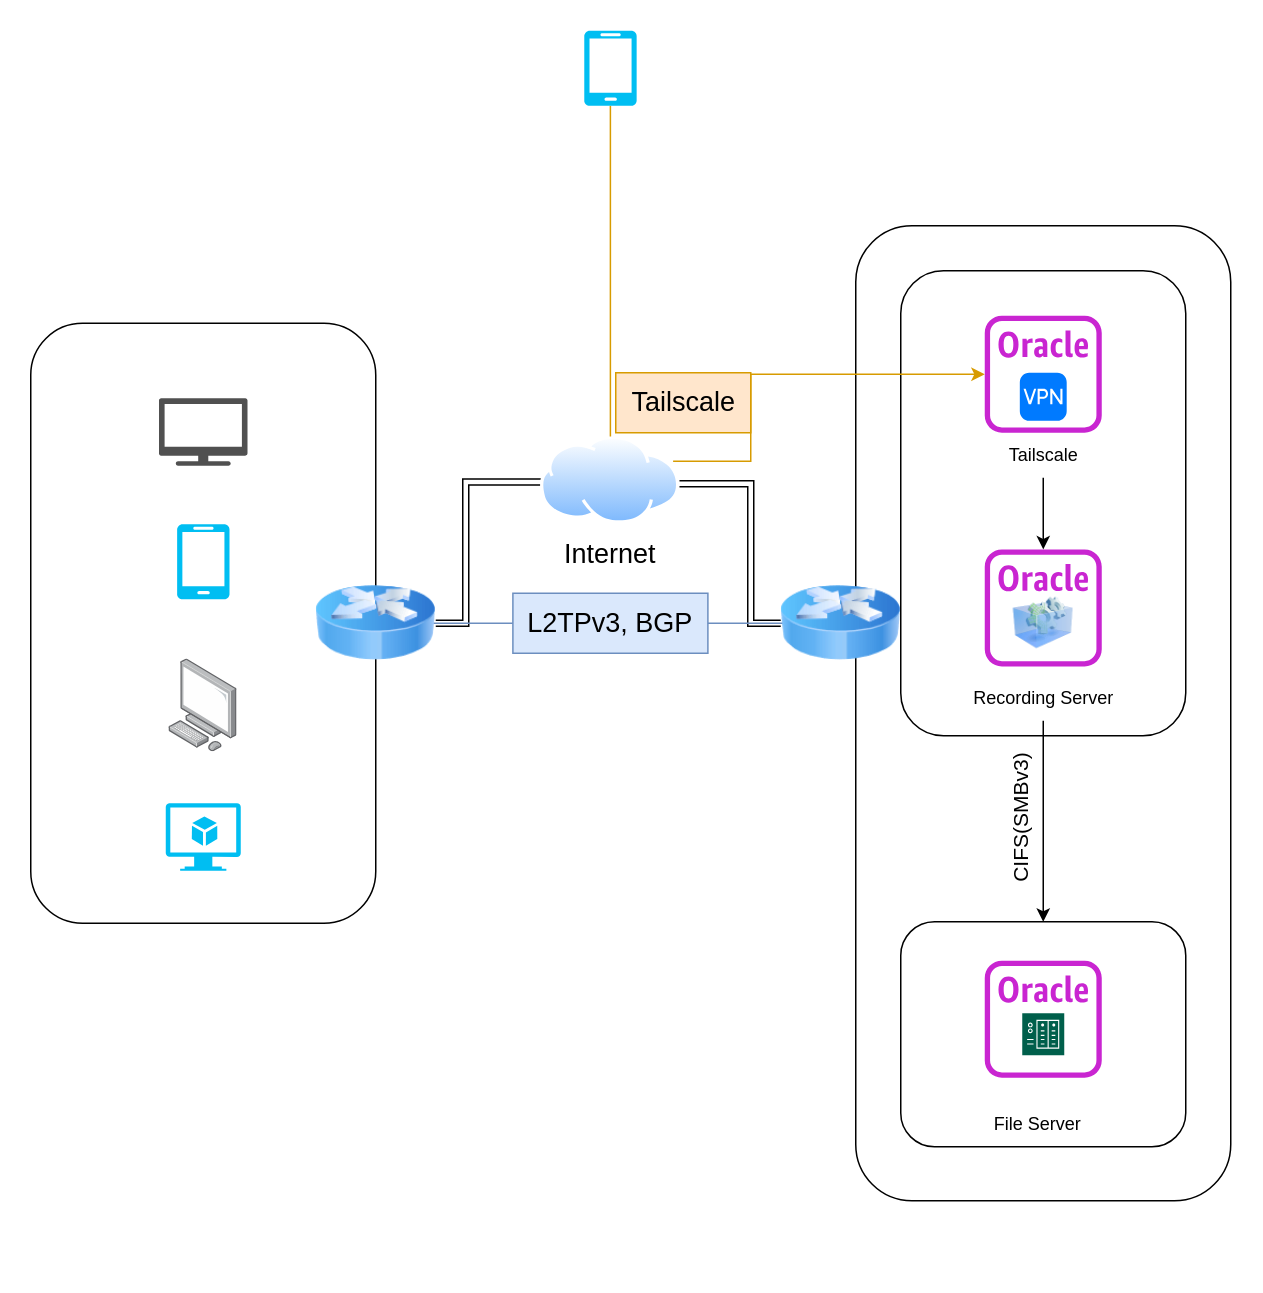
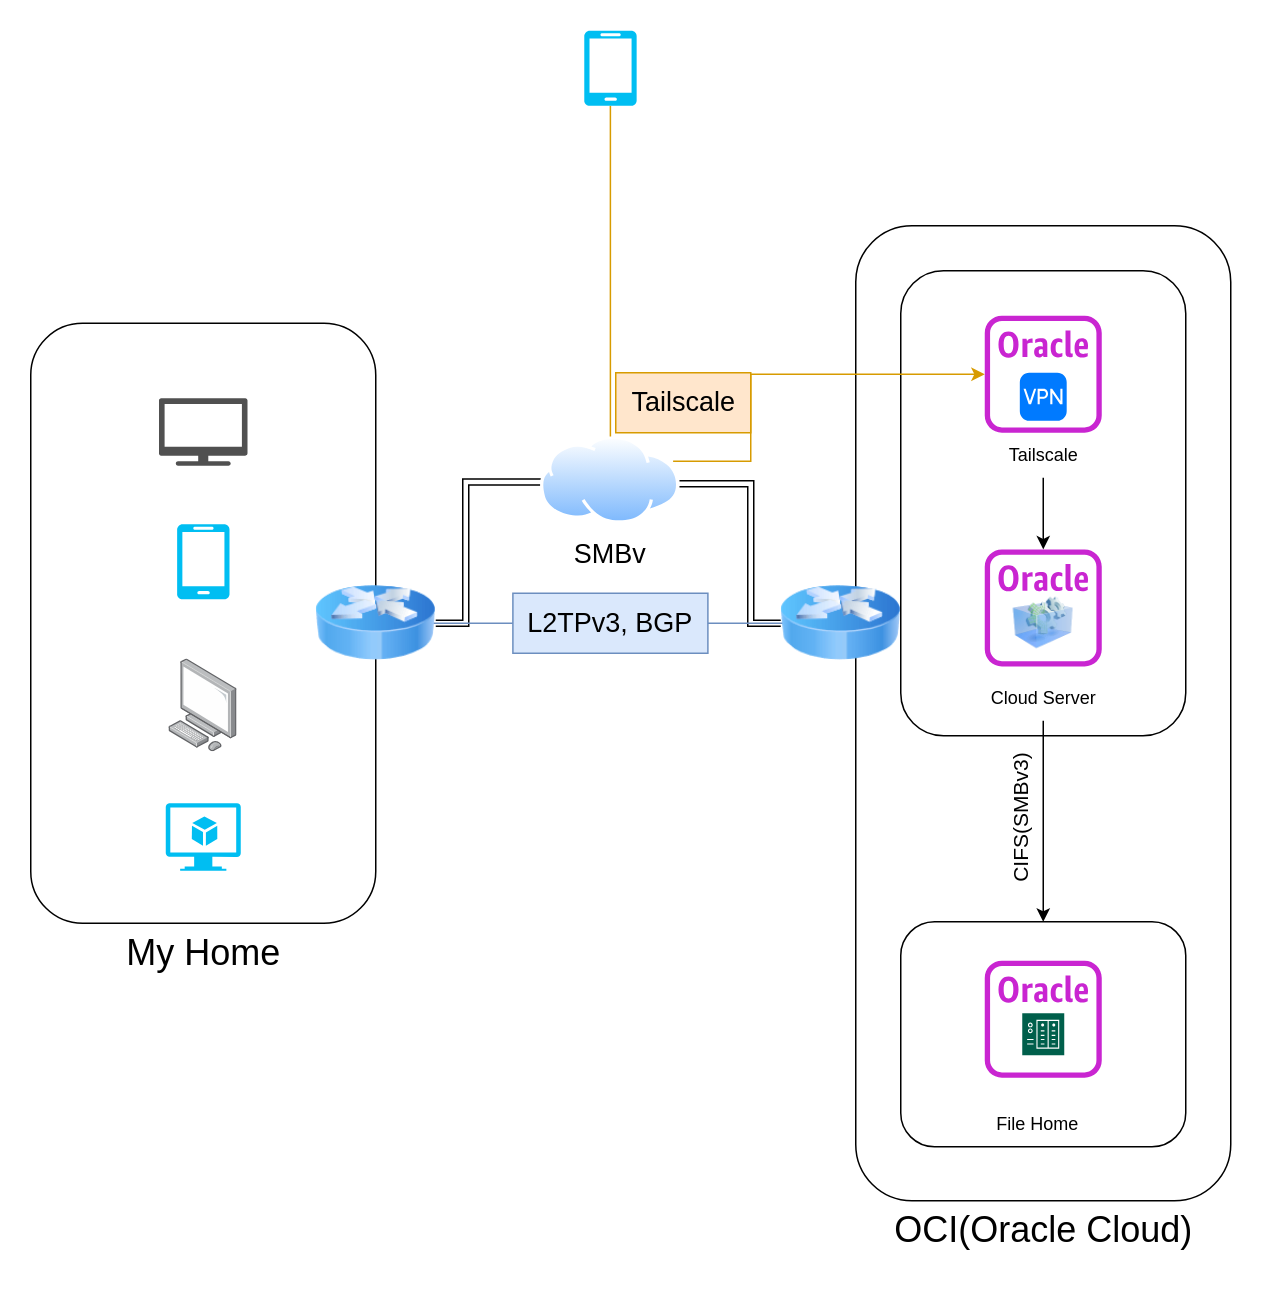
node "Internet": label "Internet" -> "SMBv"
node "Recording Server": label "Recording Server" -> "Cloud Server"
node "My Home": added
node "File Server": label "File Server" -> "File Home"
node "OCI(Oracle Cloud)": added
